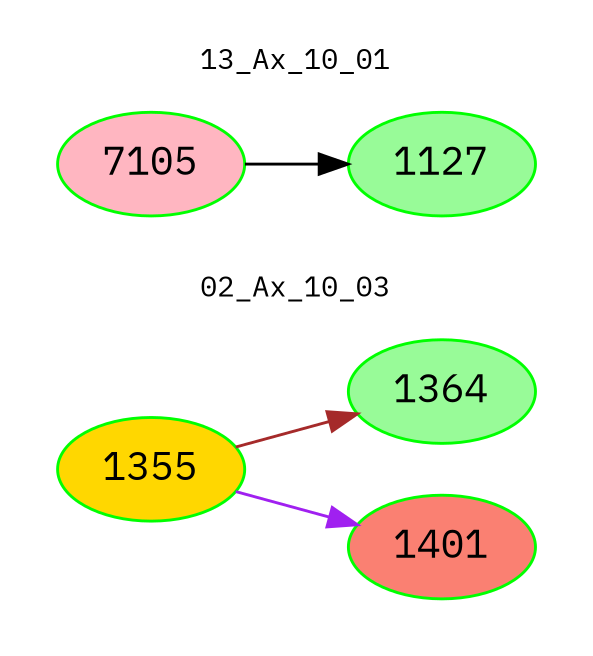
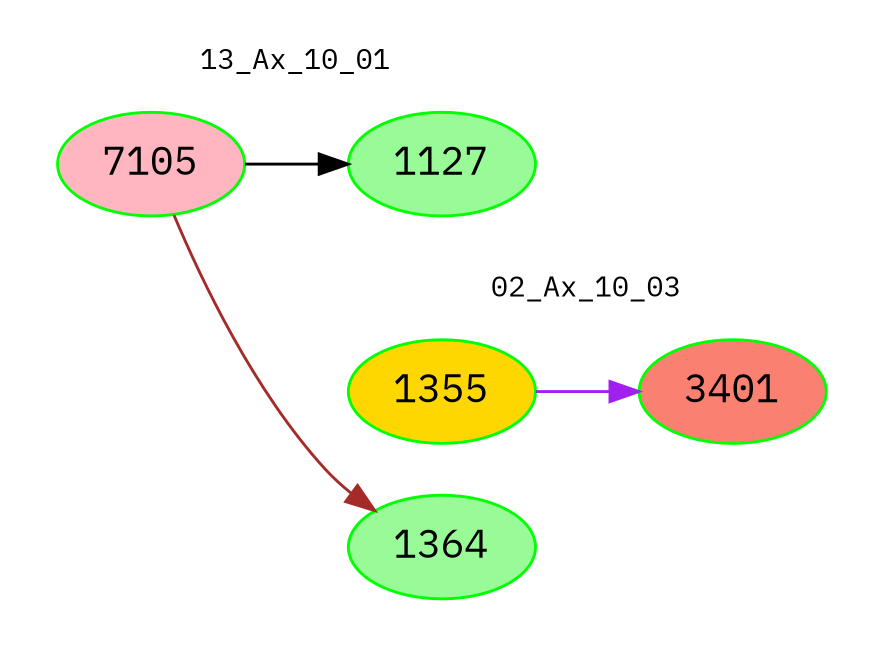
edge "1355" -> "1364": now "7105" -> "1364"
node "1401": label "1401" -> "3401"
